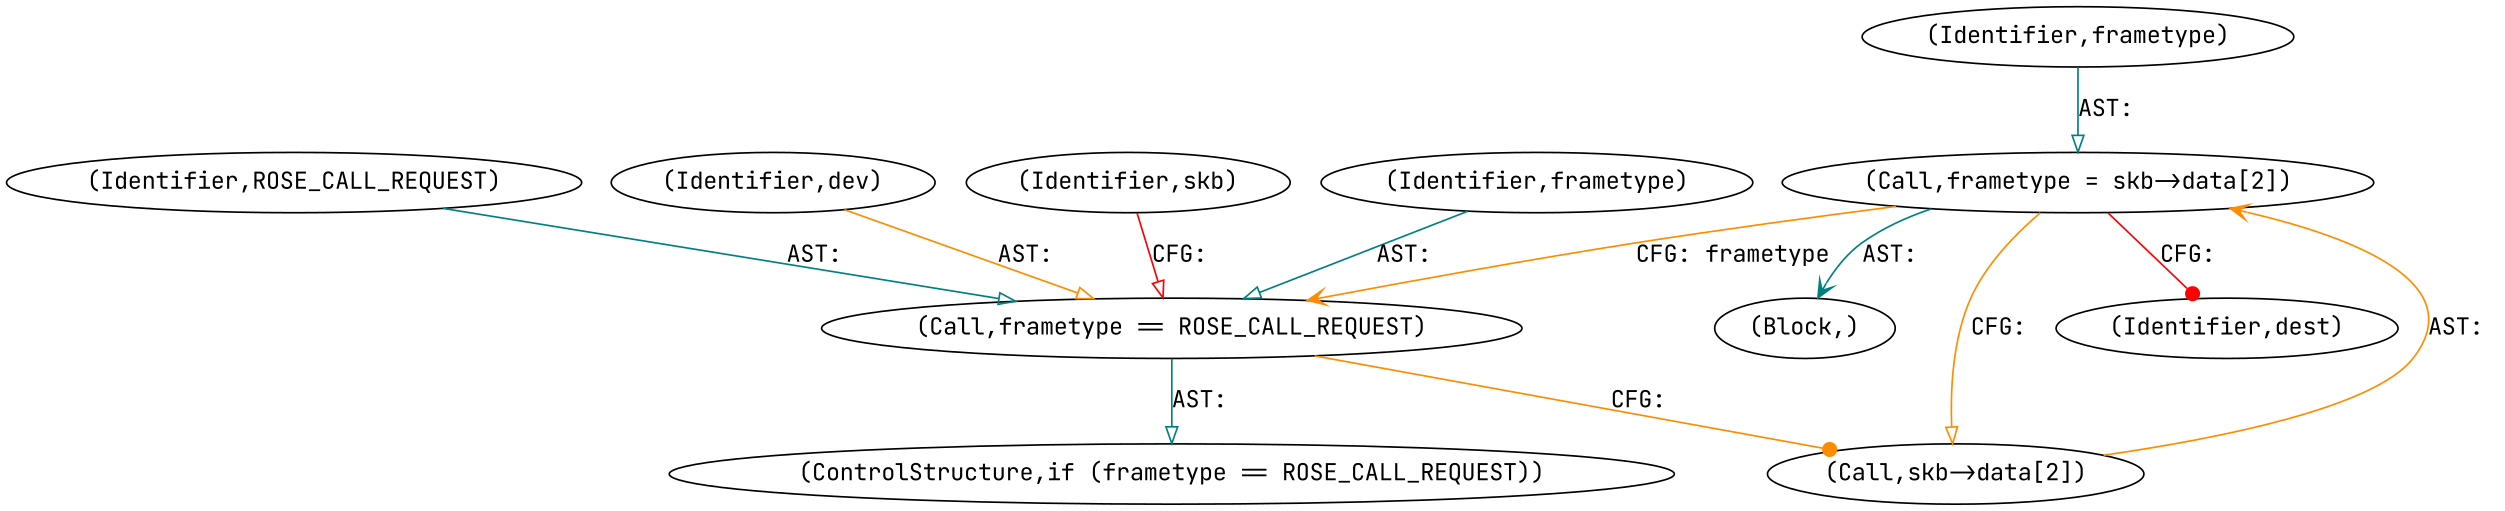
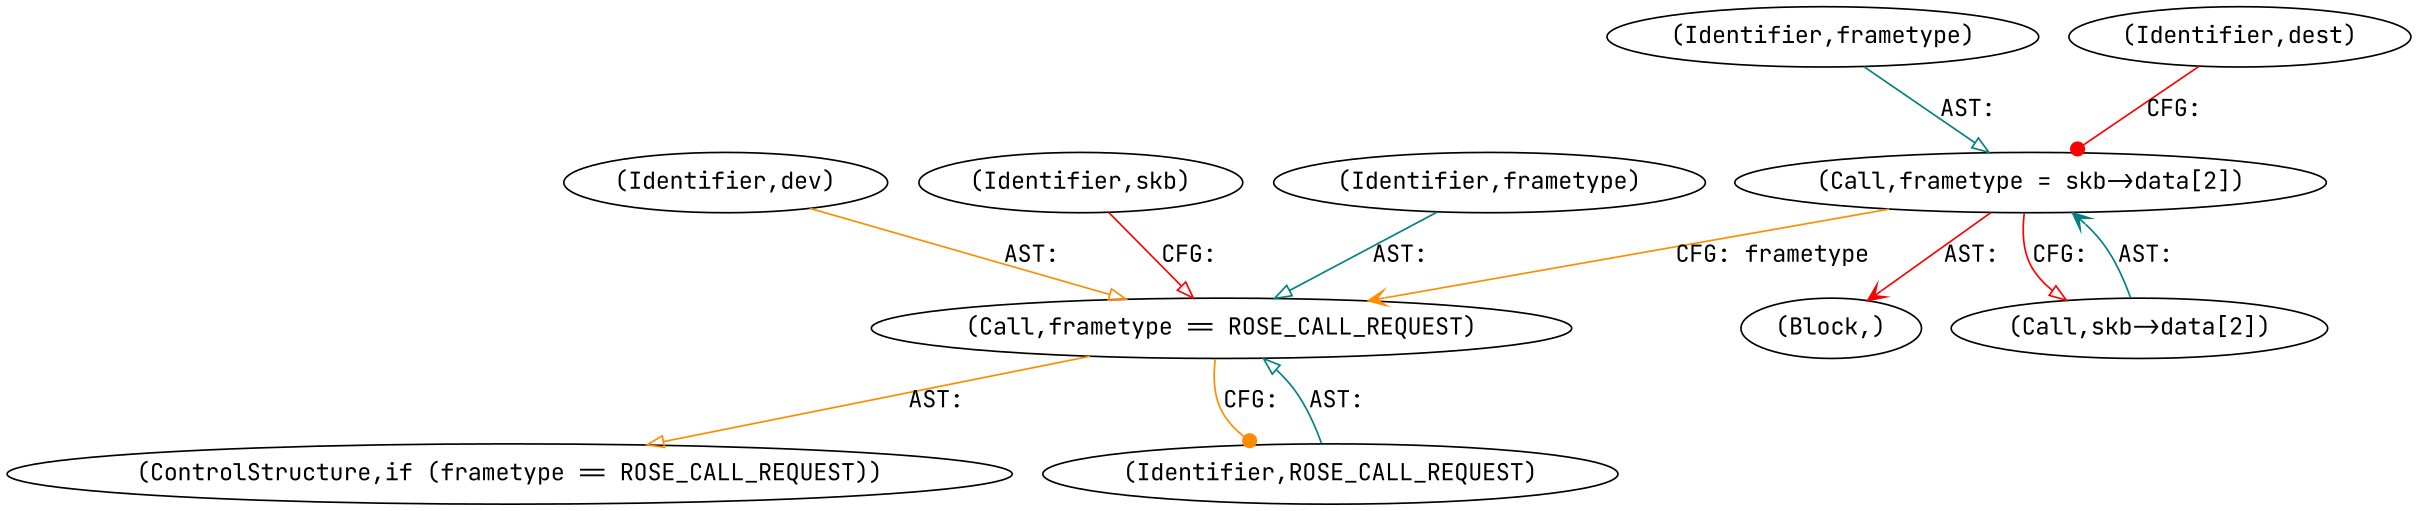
edge "(Call,frametype = skb->data[2])" -> "(Block,)": color teal -> red
edge "(Call,frametype = skb->data[2])" -> "(Identifier,dest)": reversed
edge "(Call,frametype = skb->data[2])" -> "(Call,skb->data[2])": color darkorange -> red
edge "(Call,skb->data[2])" -> "(Call,frametype = skb->data[2])": color darkorange -> teal
edge "(Call,frametype == ROSE_CALL_REQUEST)" -> "(ControlStructure,if (frametype == ROSE_CALL_REQUEST))": color teal -> darkorange
edge "(Call,frametype == ROSE_CALL_REQUEST)" -> "(Call,skb->data[2])": now "(Call,frametype == ROSE_CALL_REQUEST)" -> "(Identifier,ROSE_CALL_REQUEST)"
